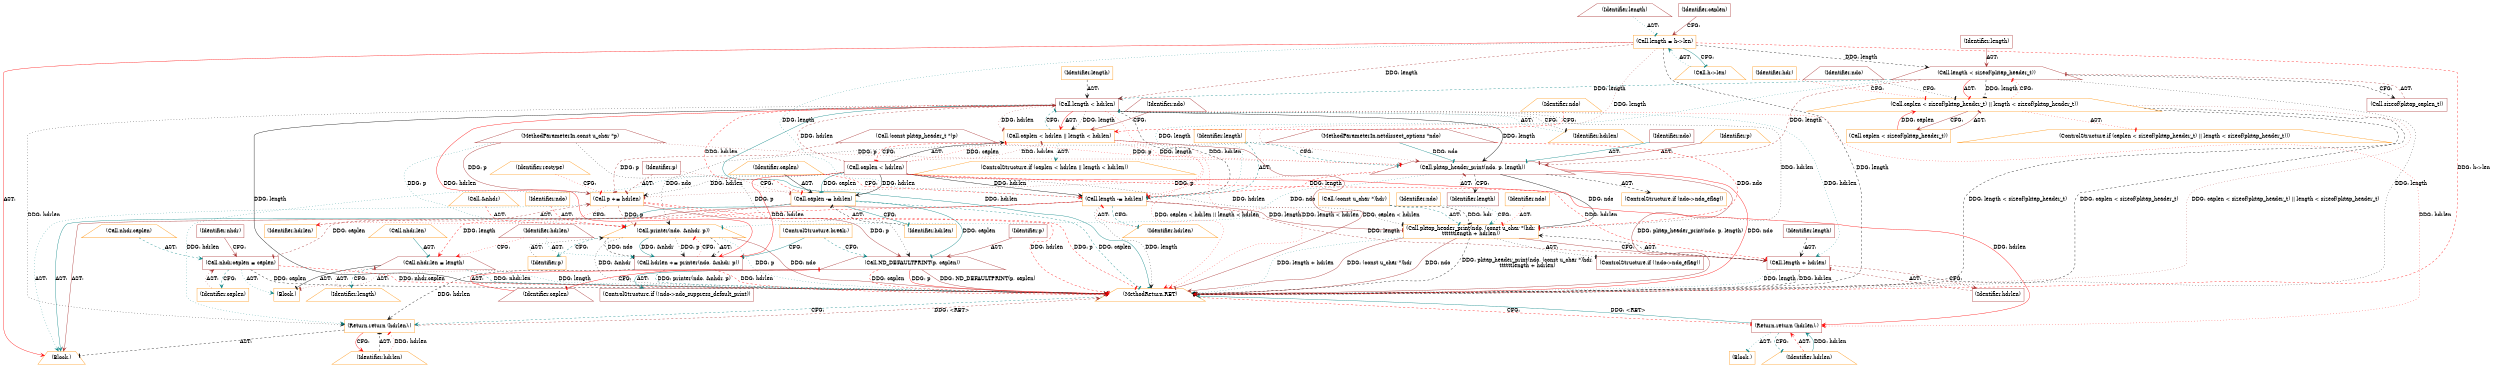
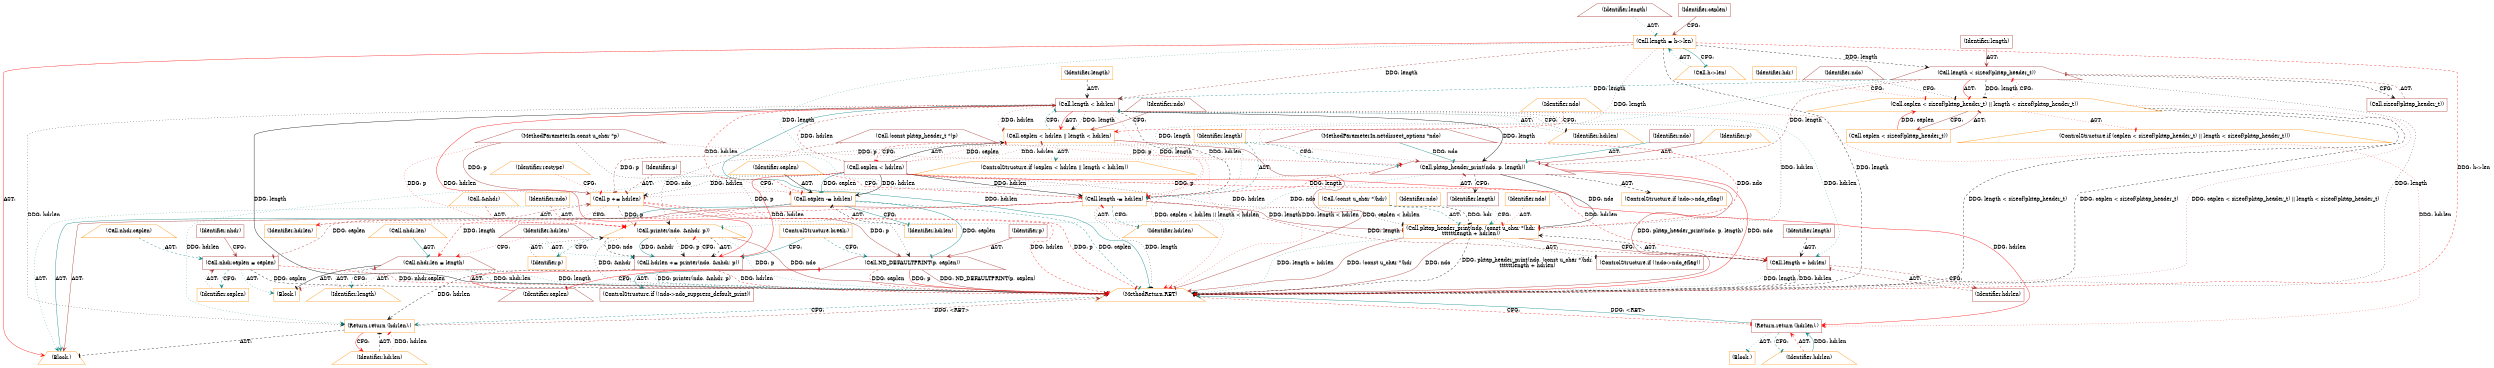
node "(Call,sizeof(pktap_caplen_t))": label "(Call,sizeof(pktap_caplen_t))" -> "(Call,sizeof(pktap_header_t))"
edge "(MethodParameterIn,const u_char *p)" -> "(Call,printer(ndo, &nhdr, p))": color teal -> red
edge "(Call,length -= hdrlen)" -> "(MethodReturn,RET)": arrowhead vee -> tee
